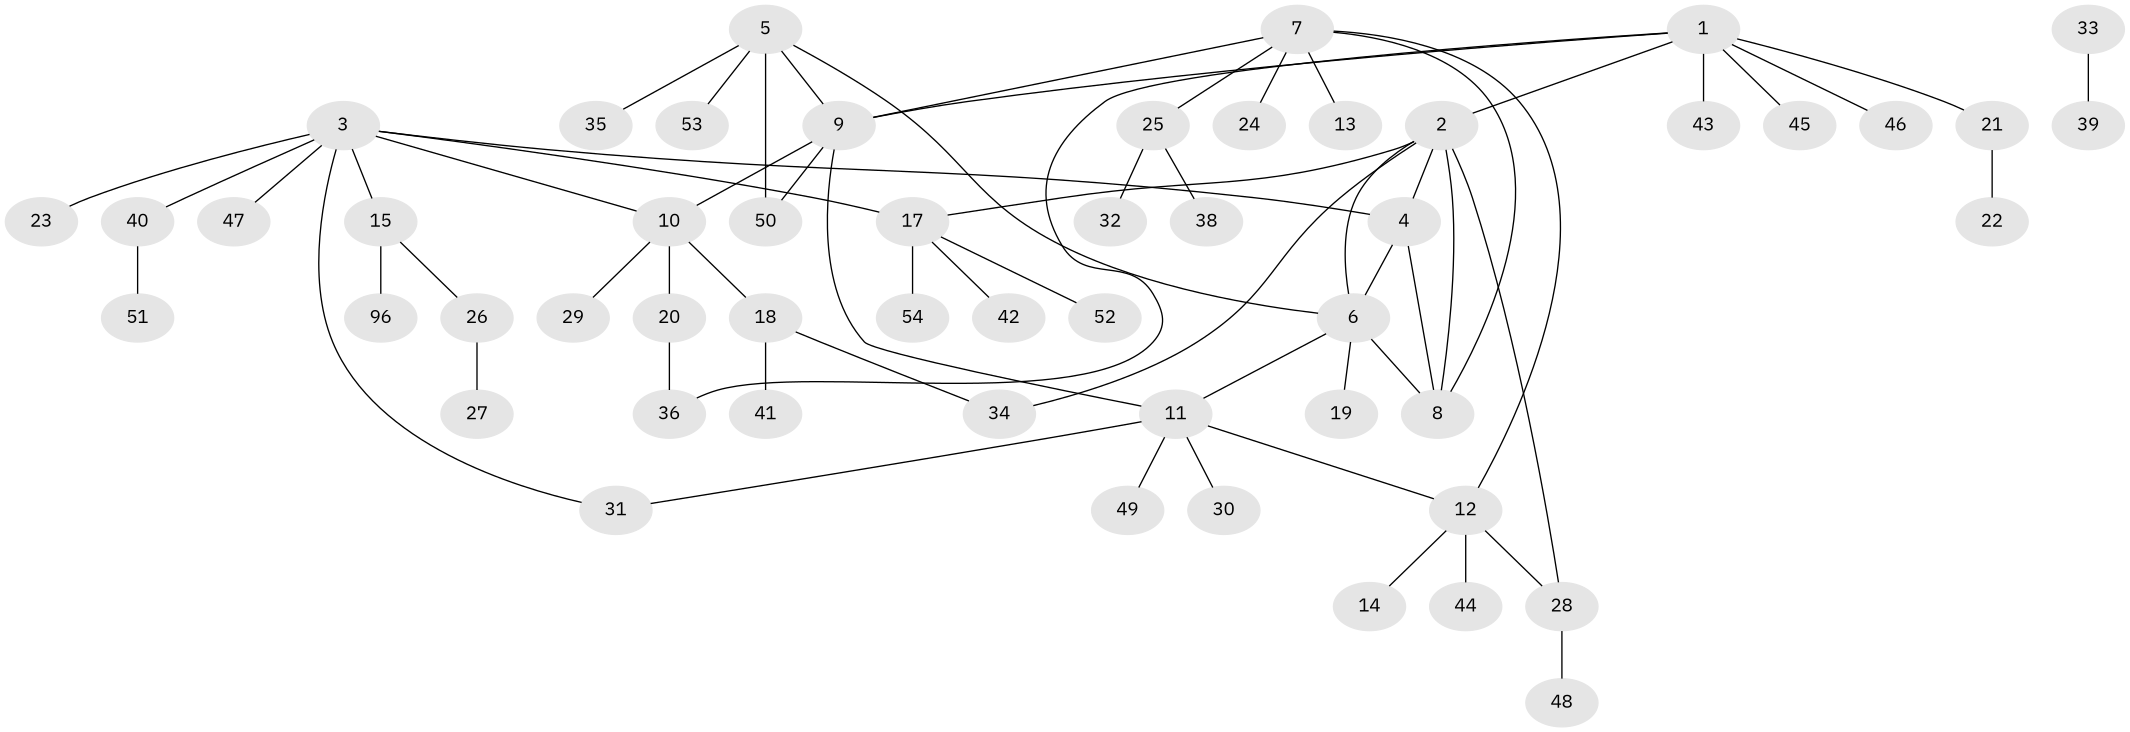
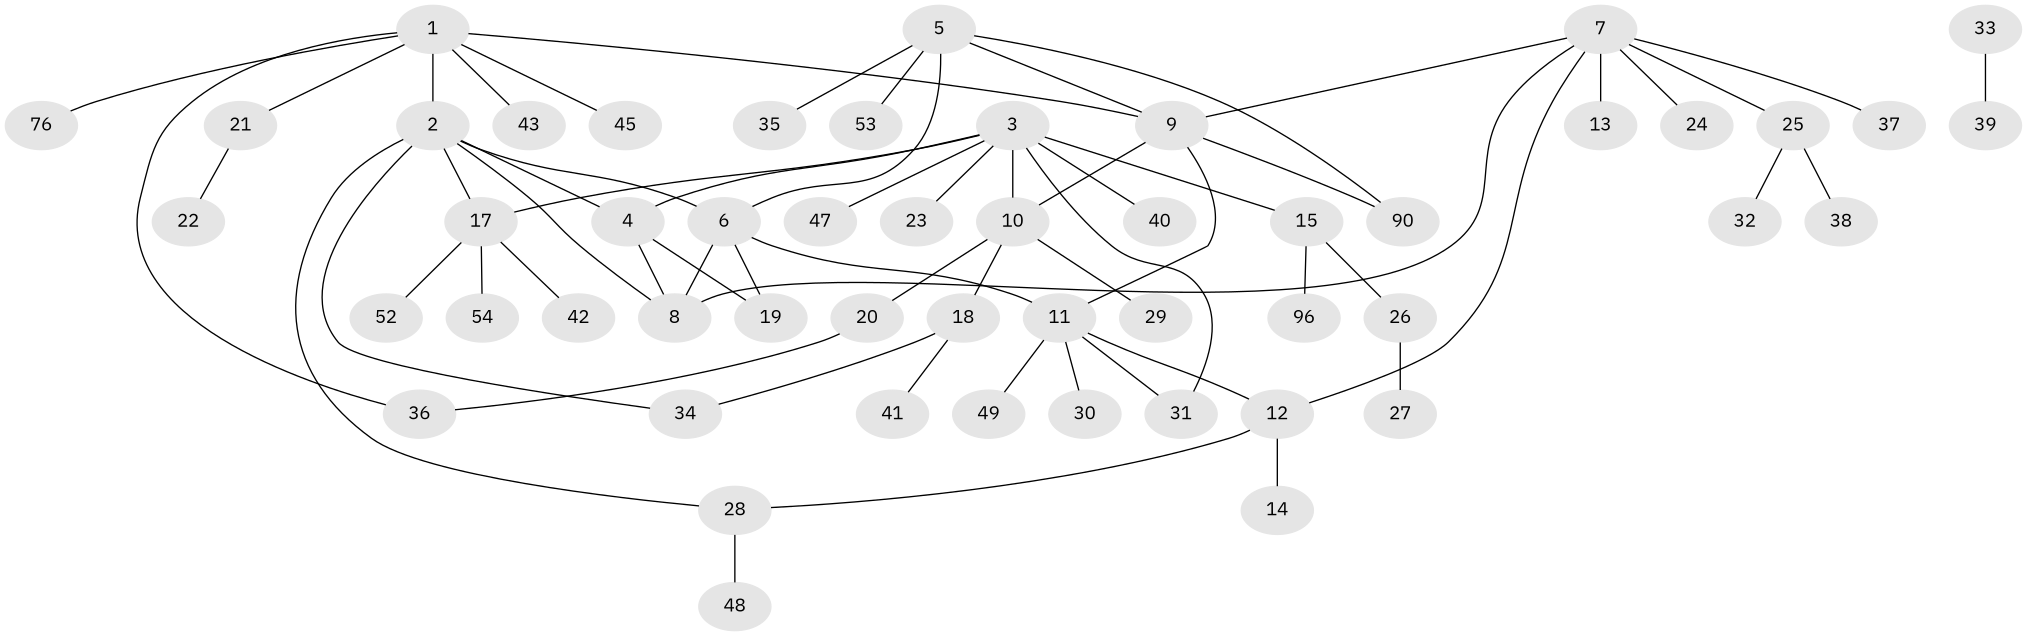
node "37": added
node "46": label "46" -> "76"
node "50": label "50" -> "90"
edge "4" -- "6": now "4" -- "19"
node "51": removed
node "44": removed
